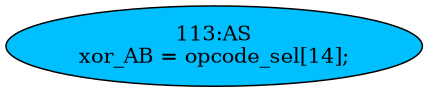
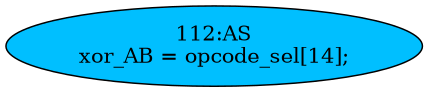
node "113:AS xor_AB = opcode_sel[14];": label "113:AS xor_AB = opcode_sel[14];" -> "112:AS xor_AB = opcode_sel[14];"
